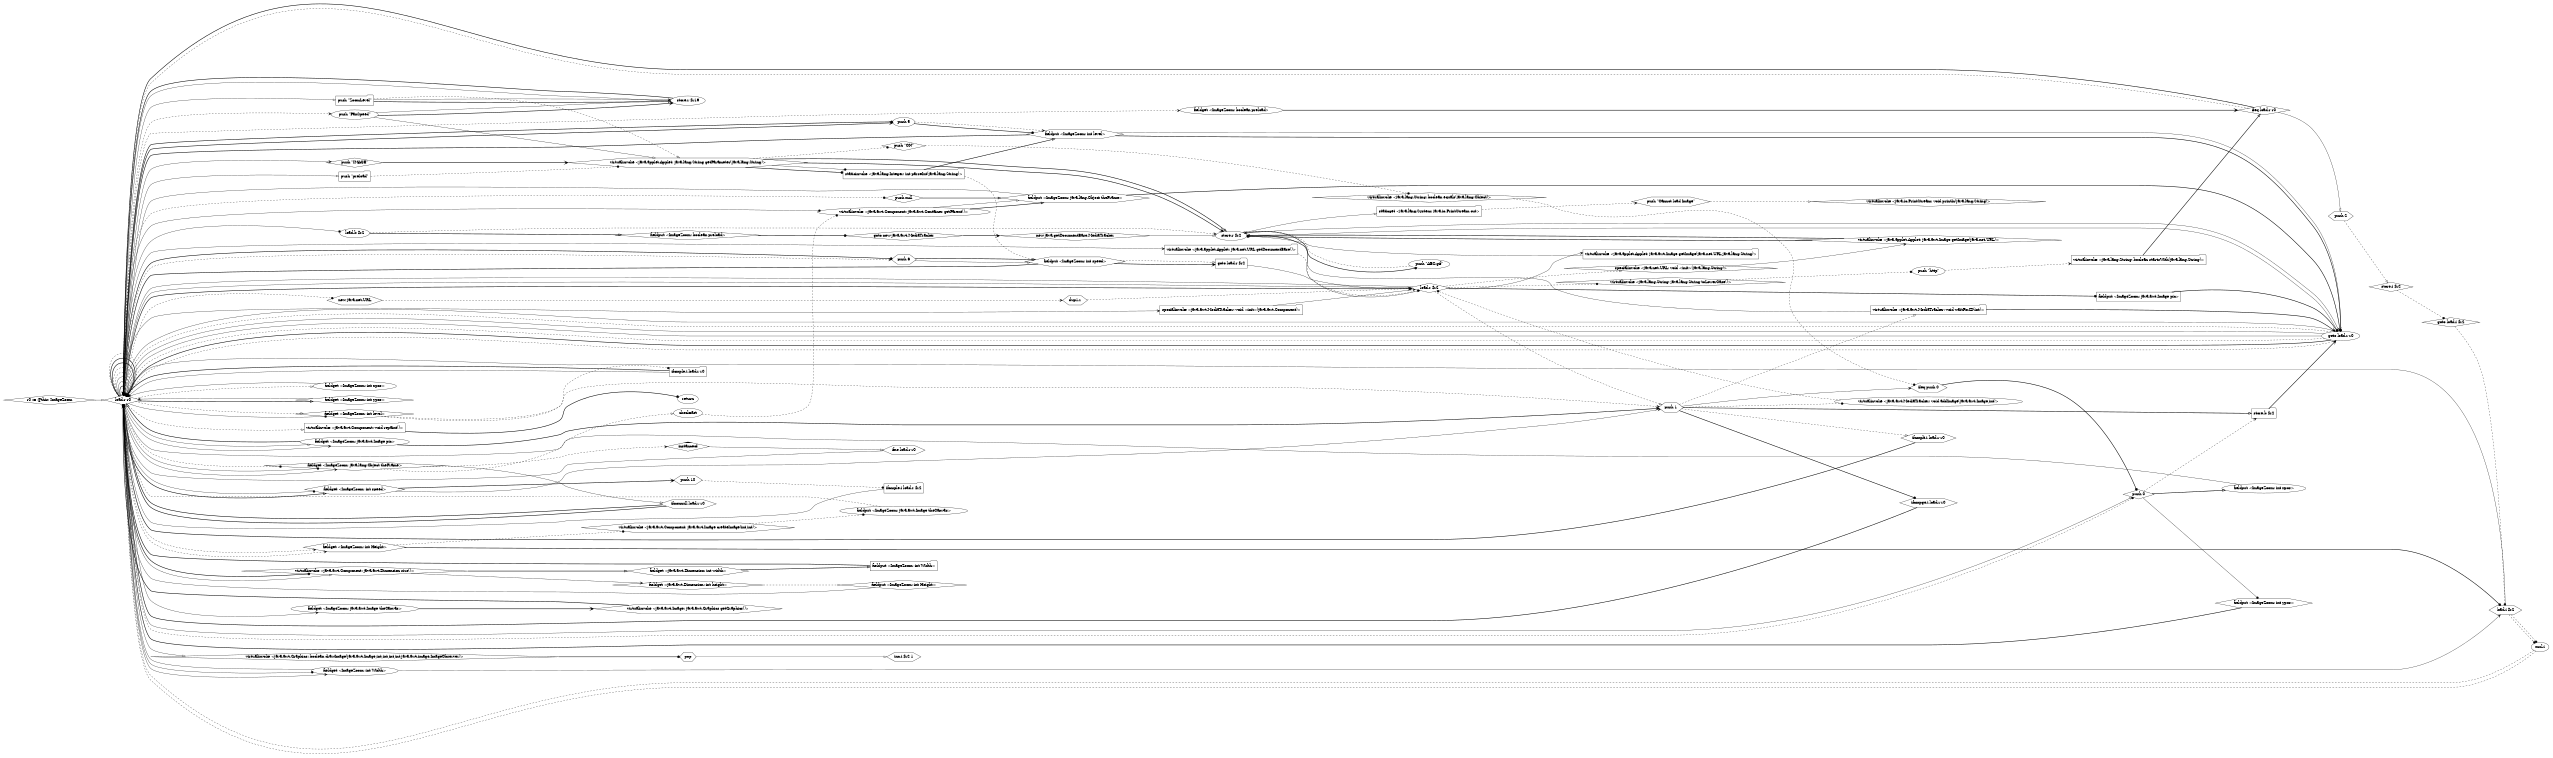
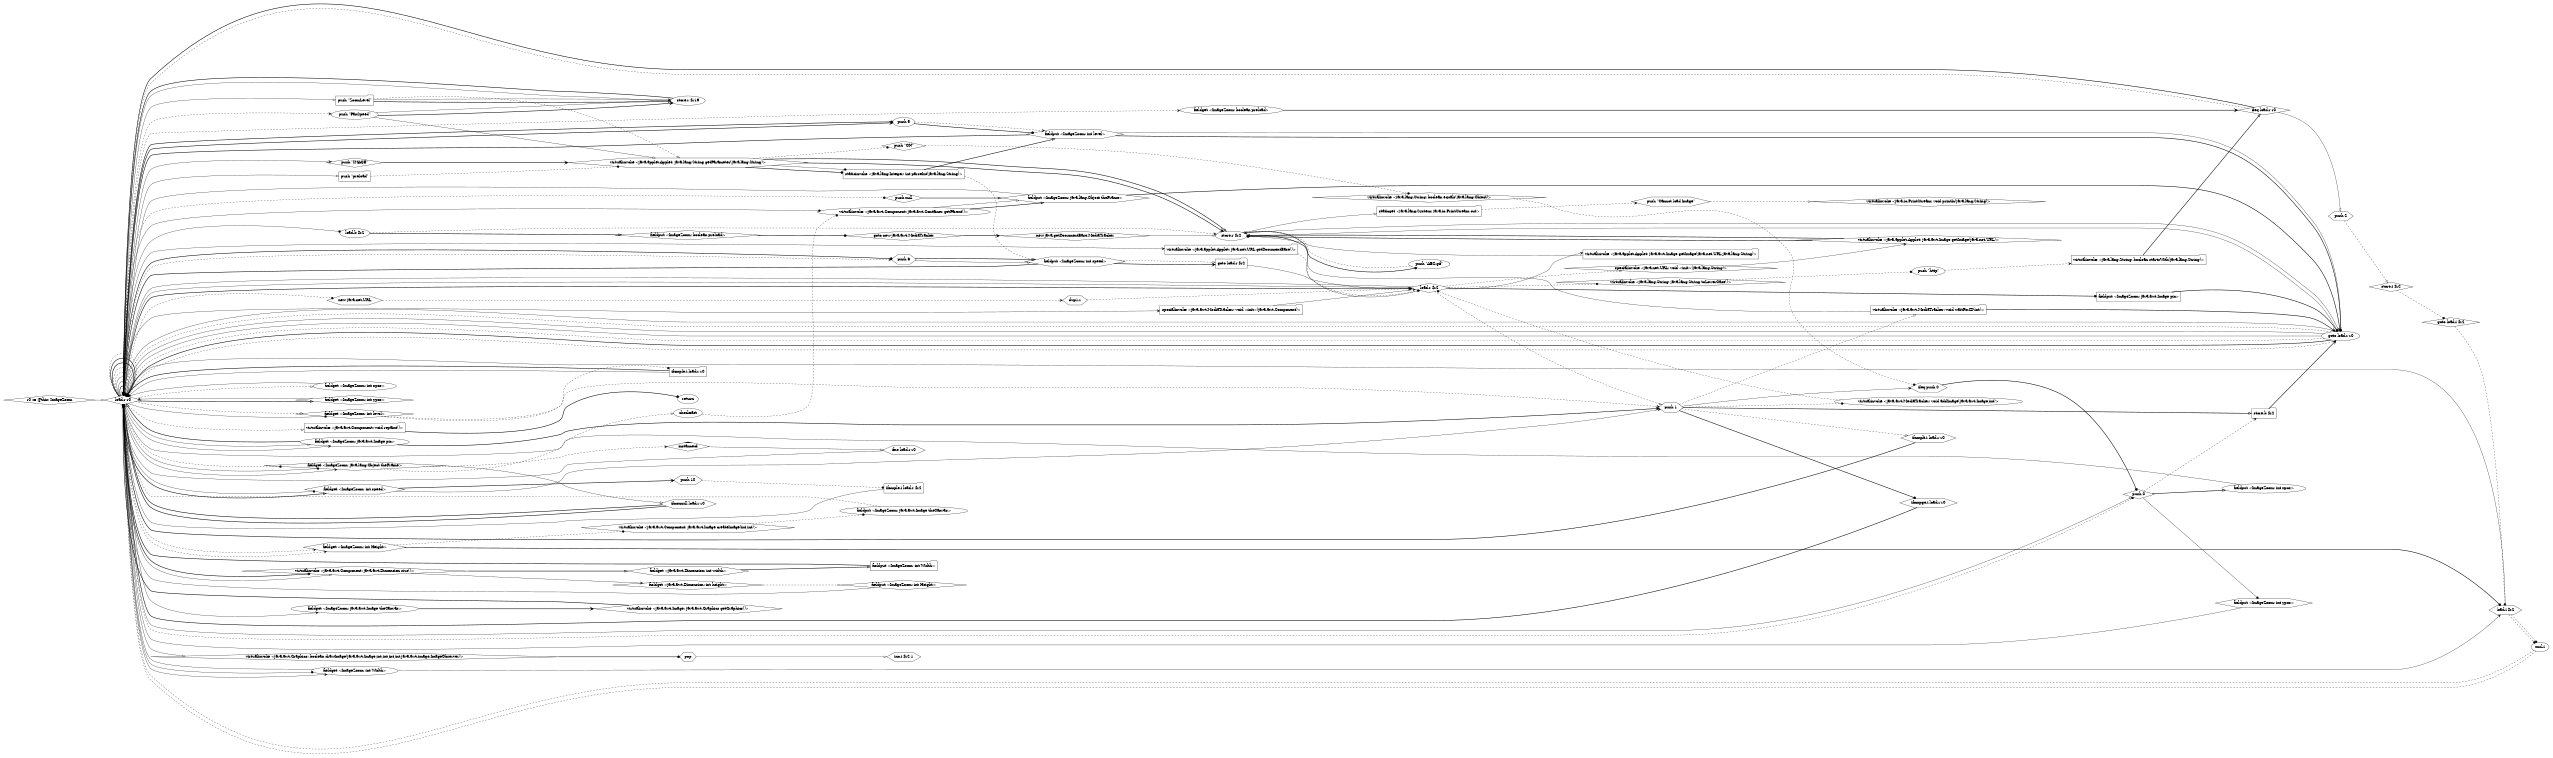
edge "fieldput <ImageZoom: int ypos>" -> "load.r r0": style bold -> solid
